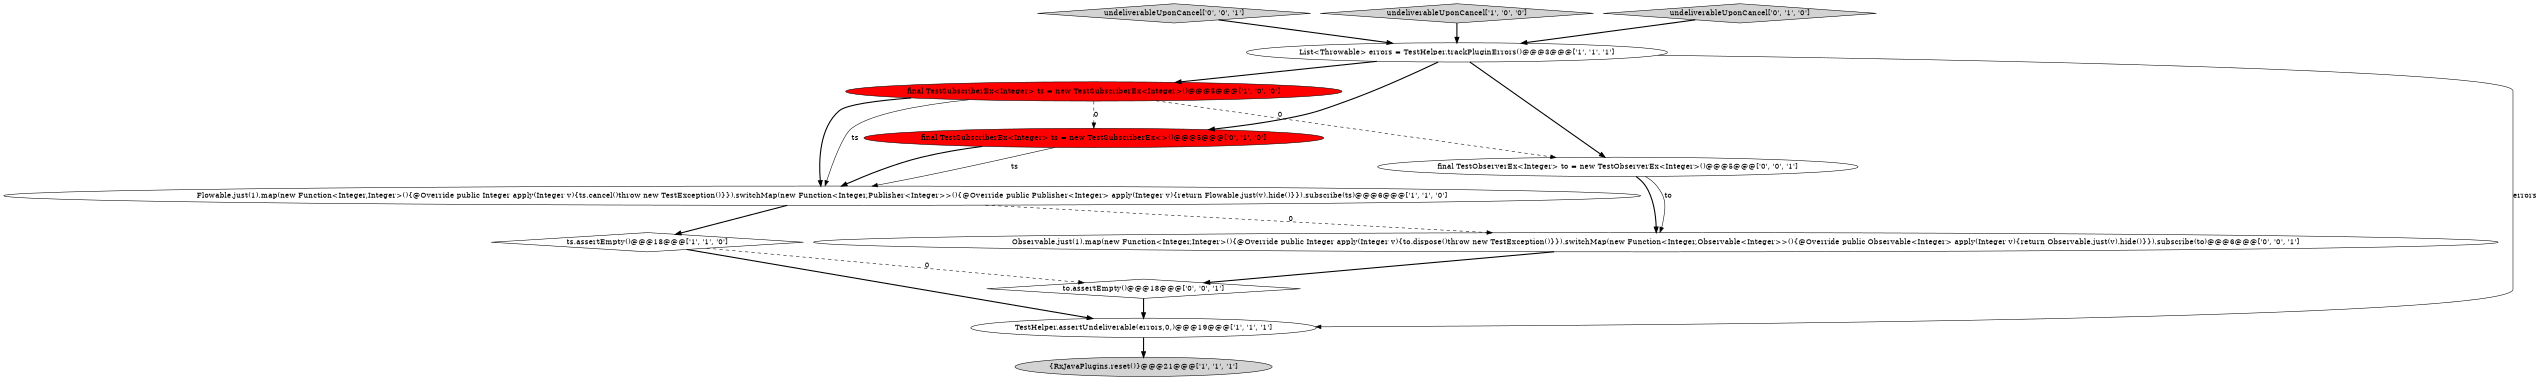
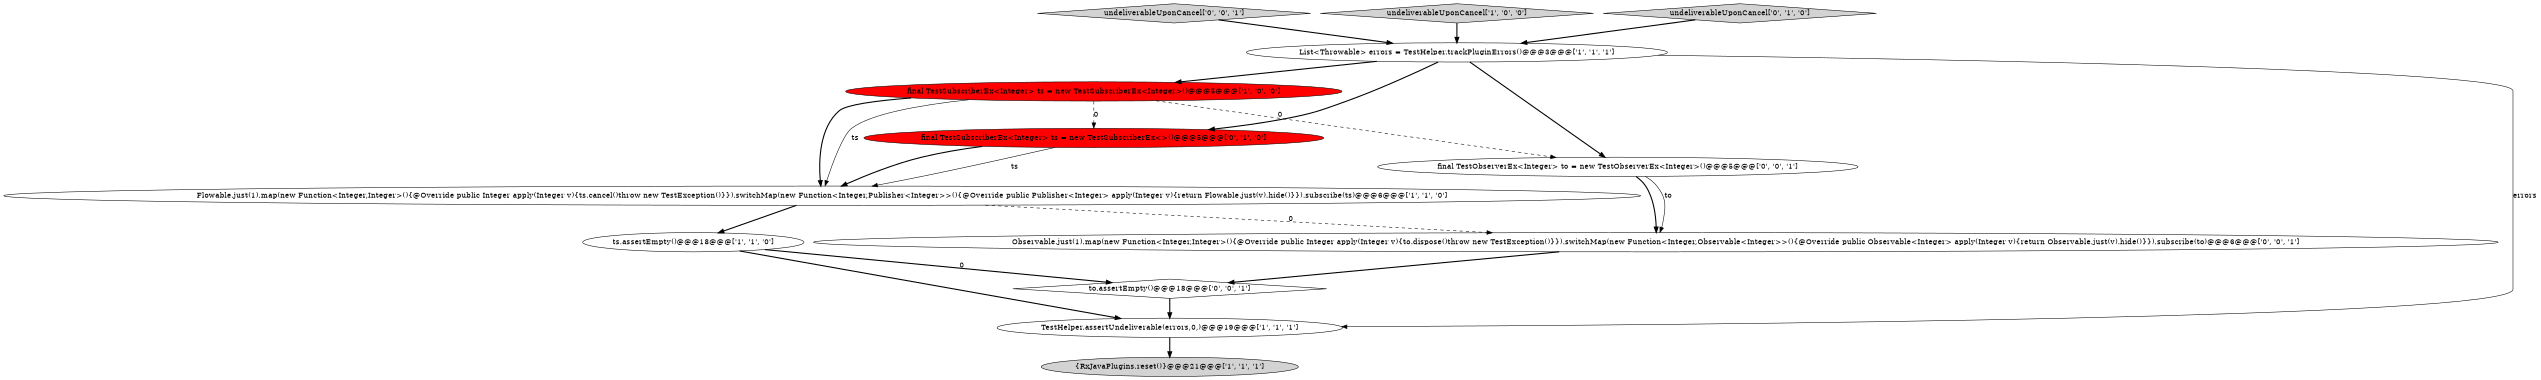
node "ts.assertEmpty()@@@18@@@['1', '1', '0']": shape diamond -> ellipse
edge "ts.assertEmpty()@@@18@@@['1', '1', '0']" -> "to.assertEmpty()@@@18@@@['0', '0', '1']": style dashed -> bold
